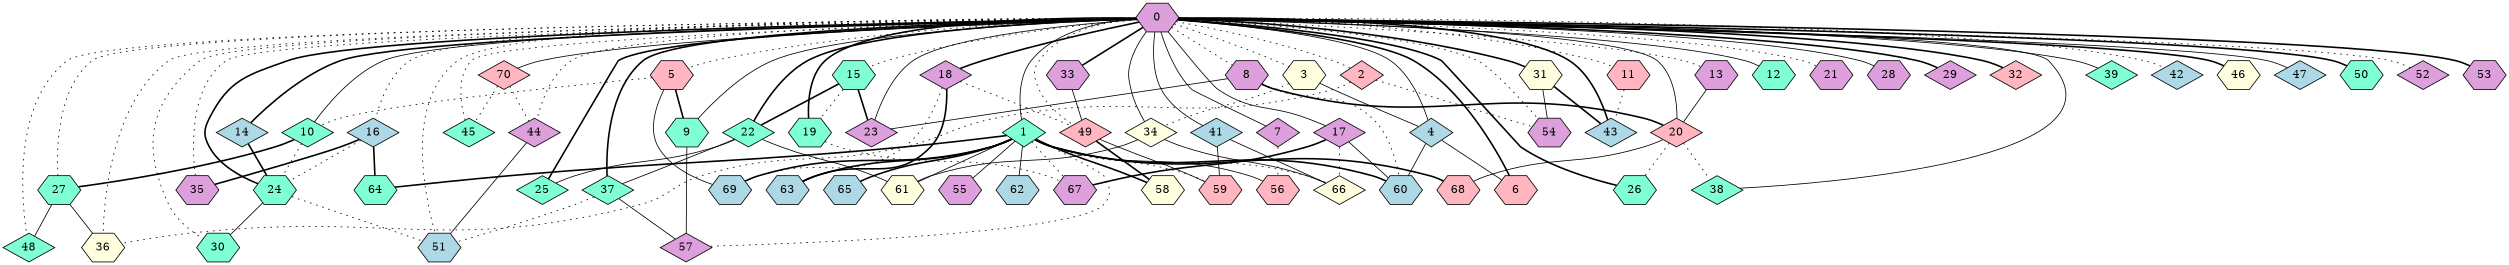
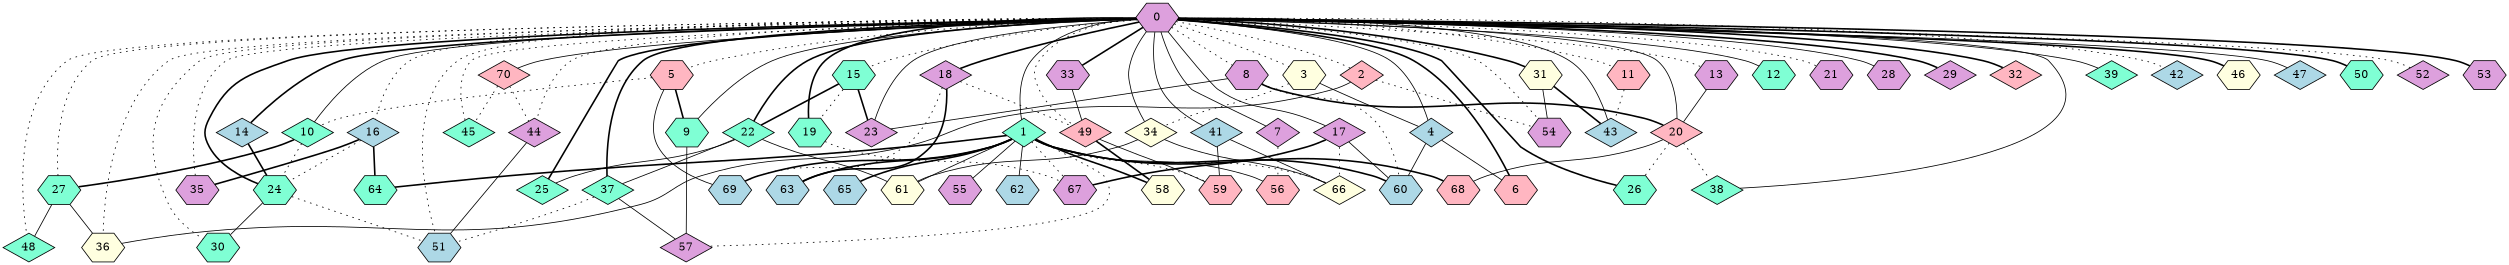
edge "0" -- "43": style bold -> solid
edge "2" -- "36": style dotted -> solid
